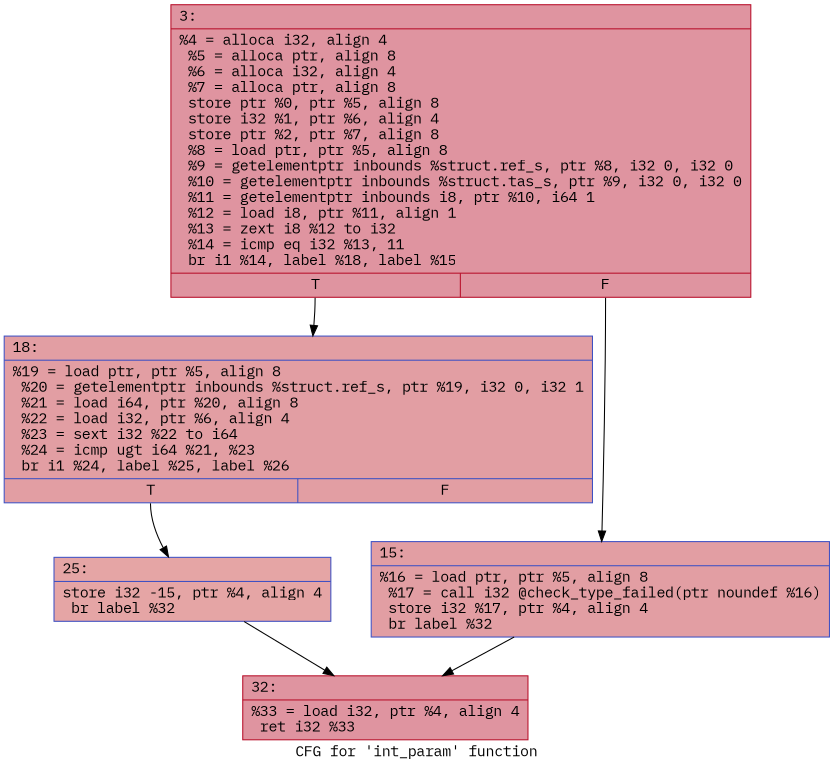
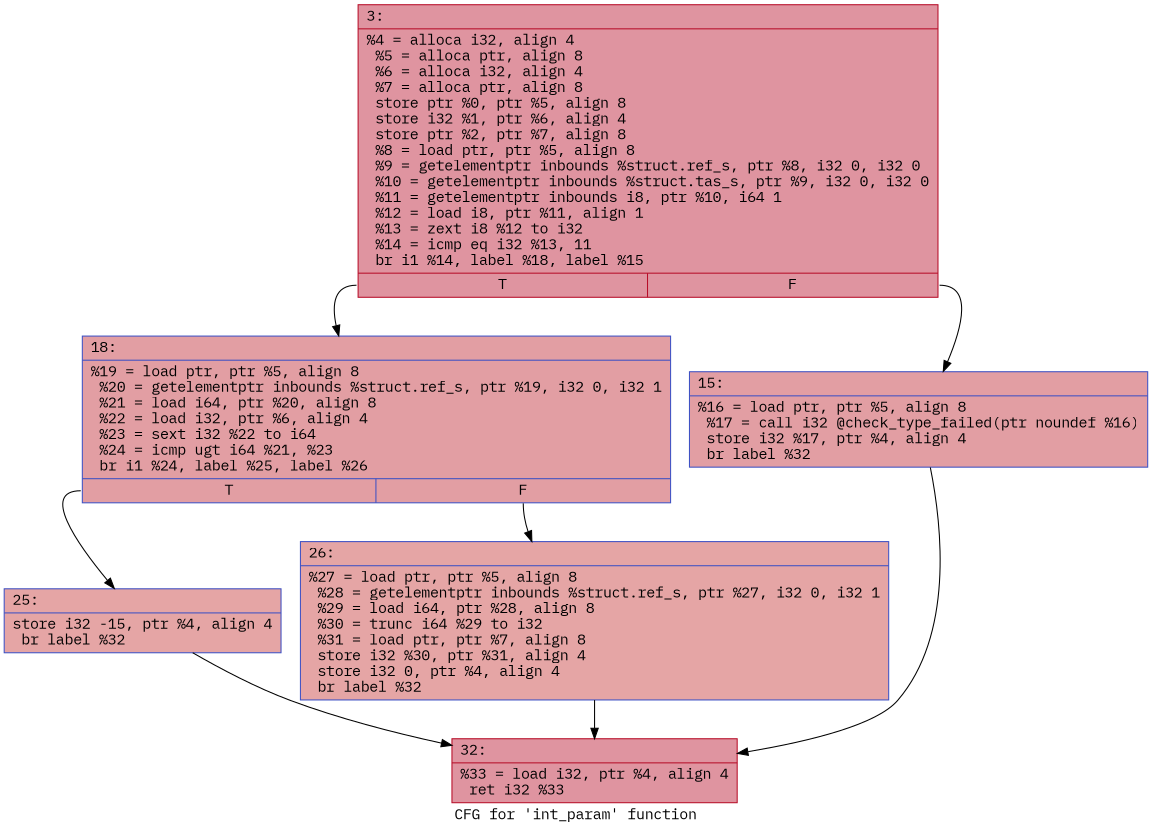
node "26:": added
